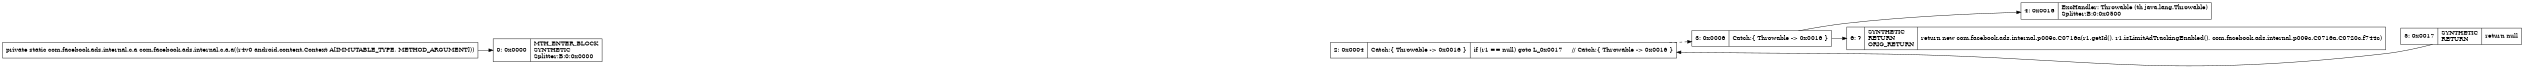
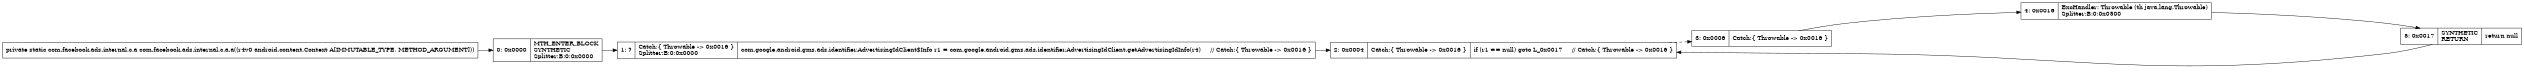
edge "4: 0x0016" -> "5: 0x0017": added
node "6: ?": removed
node "1: ?": added
